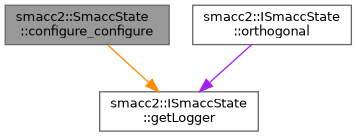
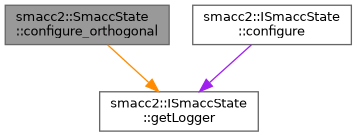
node "smacc2::SmaccState ::configure_configure": label "smacc2::SmaccState ::configure_configure" -> "smacc2::SmaccState ::configure_orthogonal"
node "smacc2::ISmaccState ::orthogonal": label "smacc2::ISmaccState ::orthogonal" -> "smacc2::ISmaccState ::configure"
